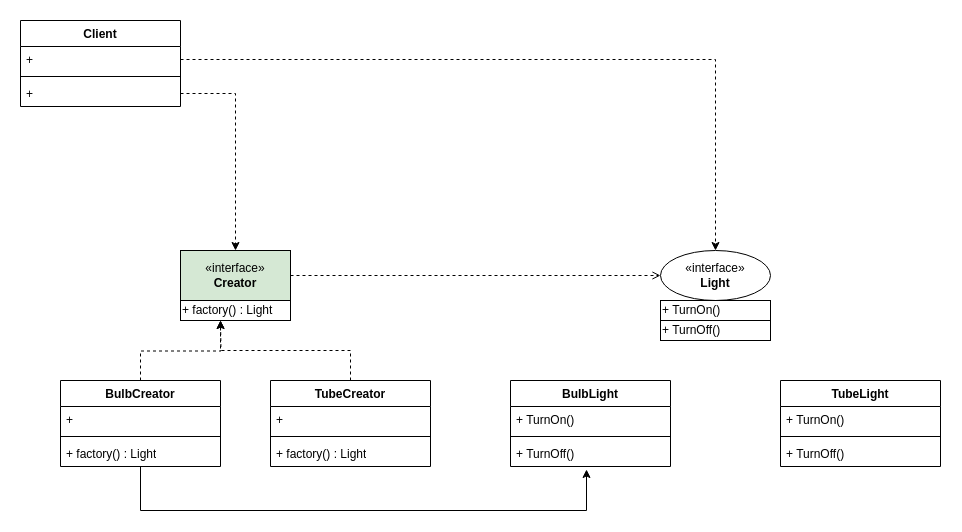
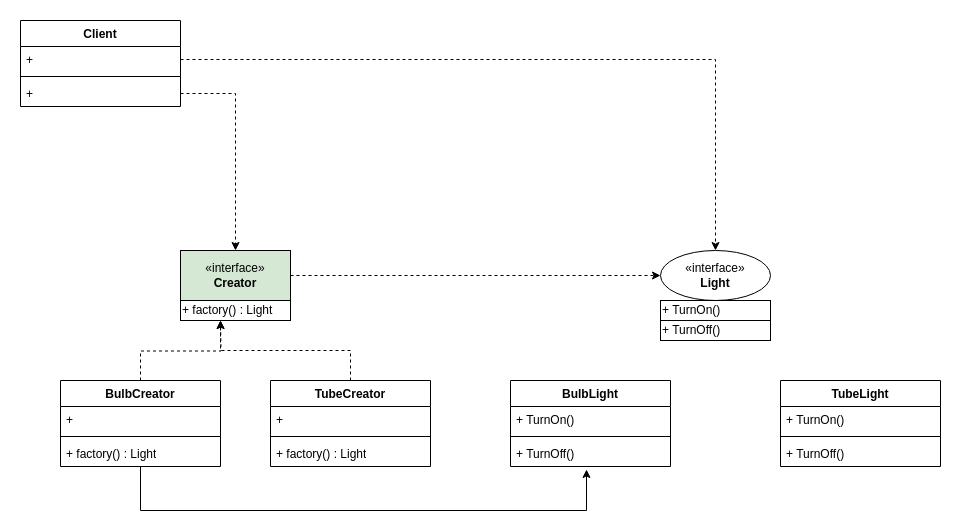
edge "«interface» Creator" -> "«interface» Light": arrowhead open -> classic
